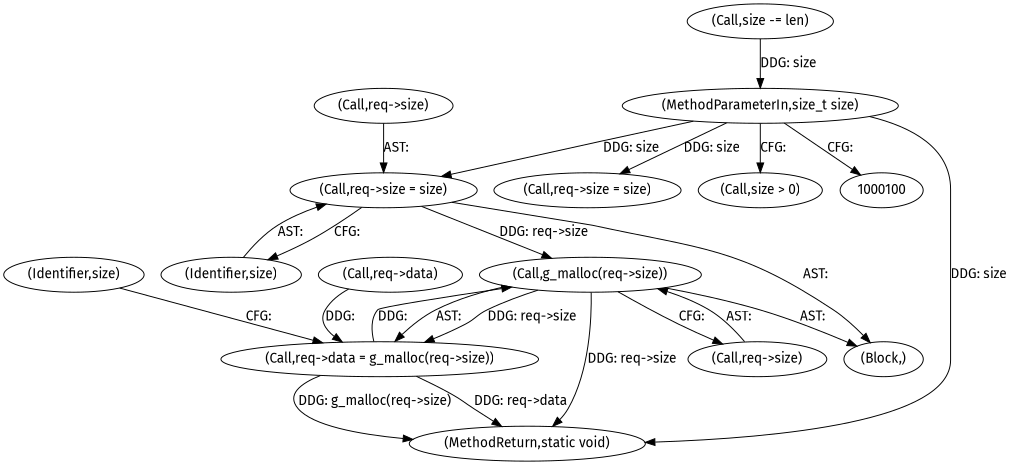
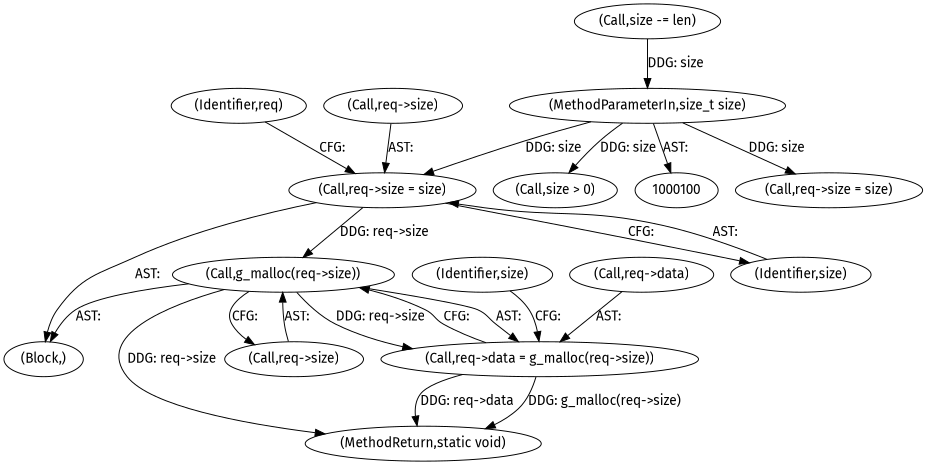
node "(Identifier,req)": added
edge "(MethodParameterIn,size_t size)" -> "(Call,size > 0)": label "CFG: " -> "DDG: size"
edge "(MethodParameterIn,size_t size)" -> "1000100": label "CFG: " -> "AST: "
edge "(Call,req->data)" -> "(Call,req->data = g_malloc(req->size))": label "DDG: " -> "AST: "
edge "(Call,req->data = g_malloc(req->size))" -> "(Call,g_malloc(req->size))": label "DDG: " -> "CFG: "
edge "(MethodParameterIn,size_t size)" -> "(MethodReturn,static void)": removed, label "DDG: size"
